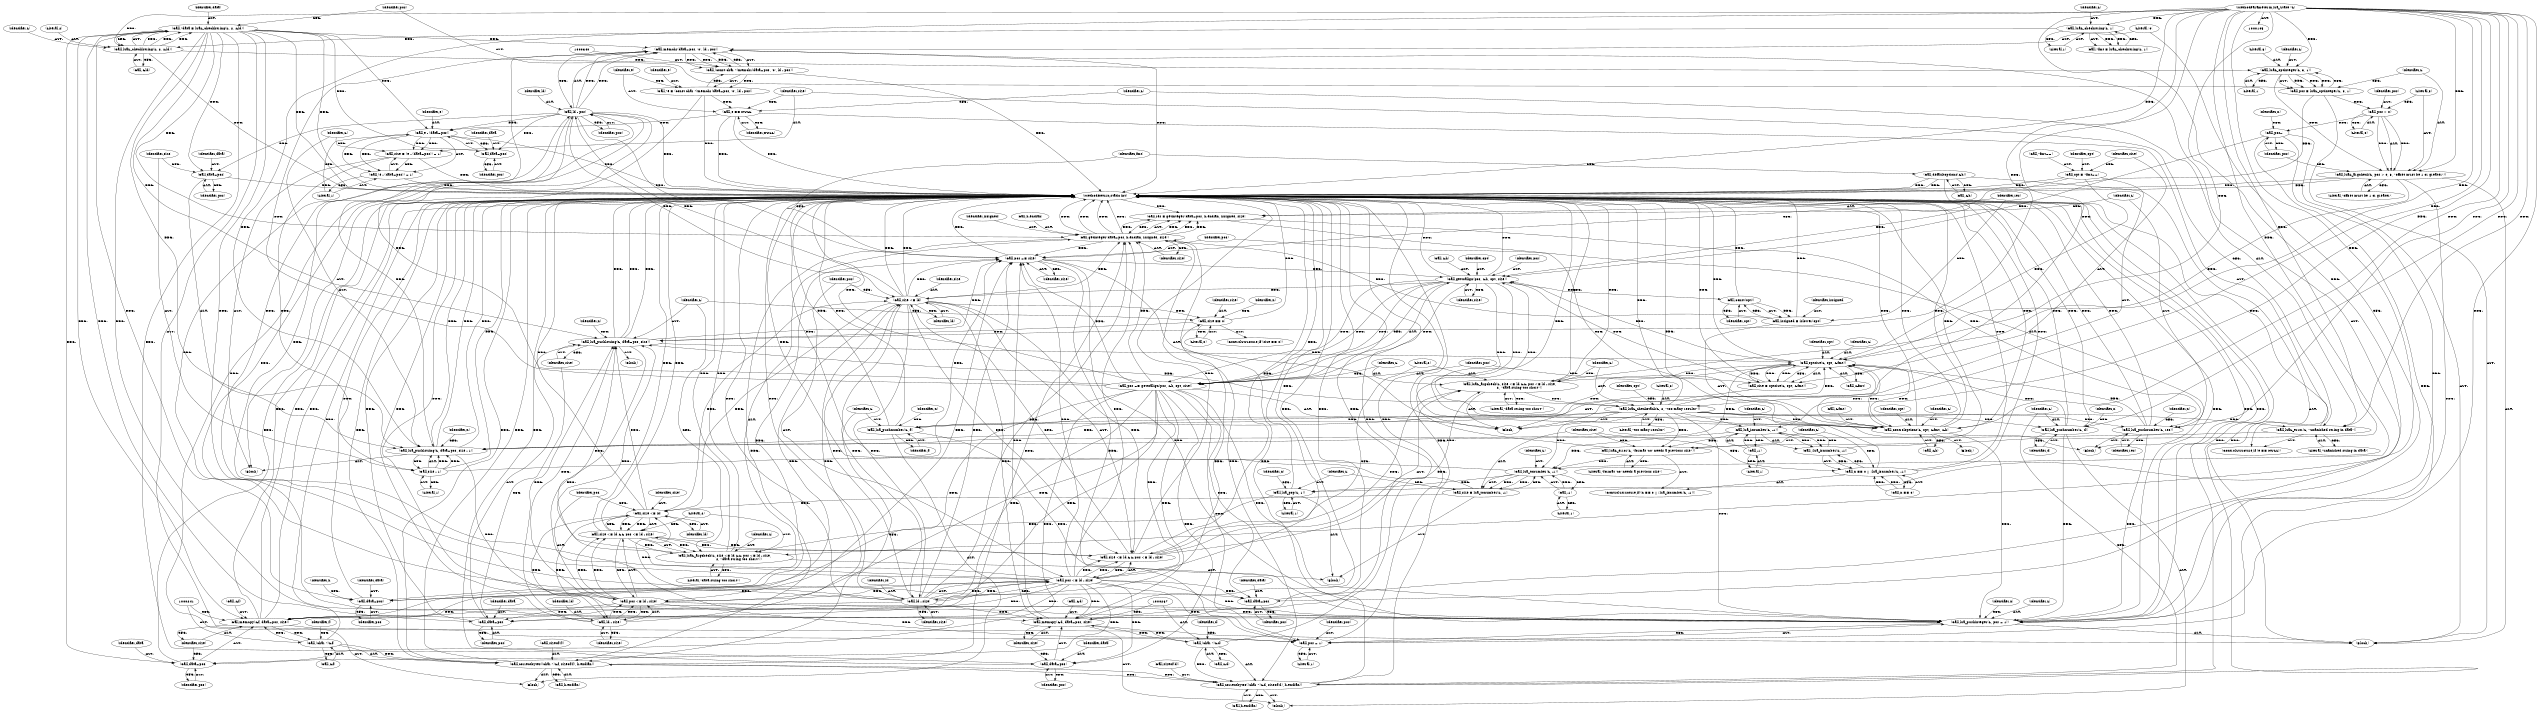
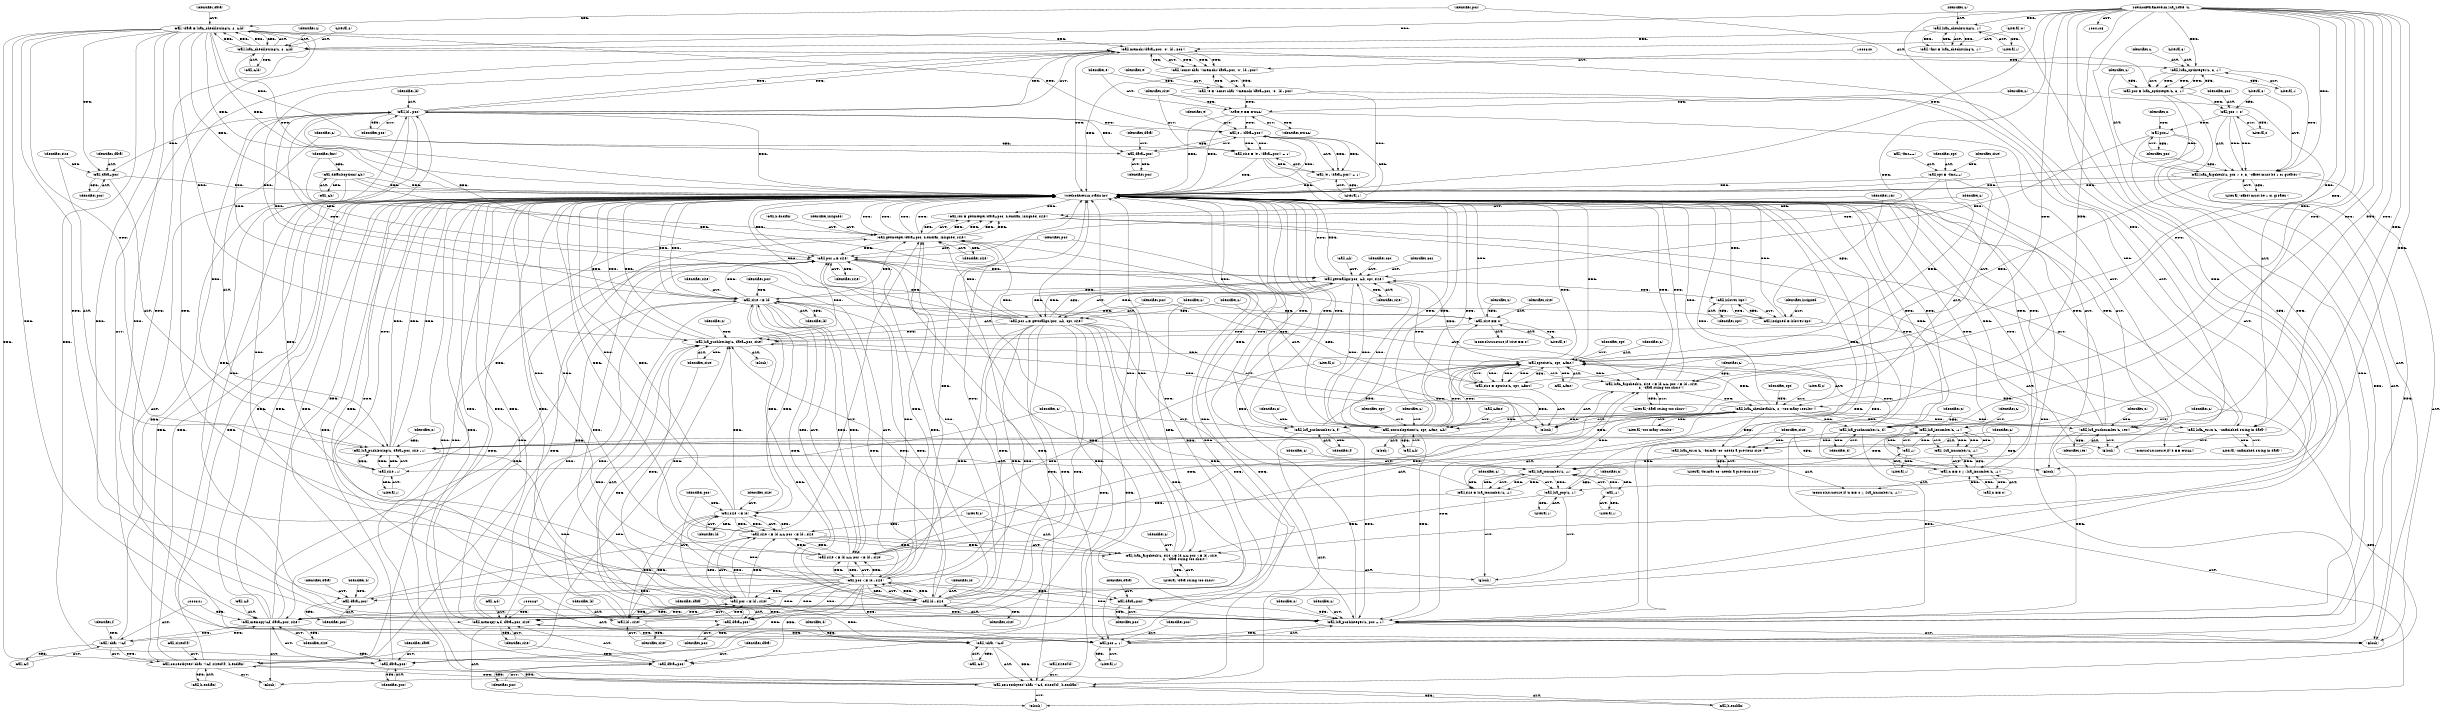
node "(Call,e == NULL)": label "(Call,e == NULL)" -> "(State,e == NULL)"
node "(Call,const(opt))": label "(Call,const(opt))" -> "(Call,islower(opt))"
edge "(Call,pos += gettoalign(pos, &h, opt, size))" -> "(Call,lua_pushlstring(L, data+pos, size))": added, label "DDG:"
